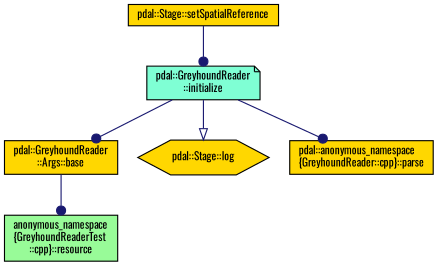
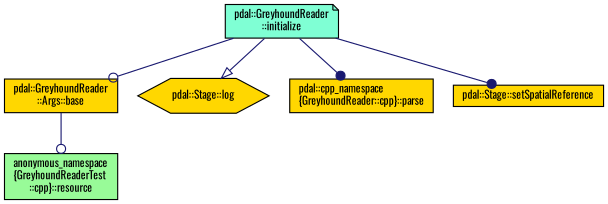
edge "pdal::Stage::setSpatialReference" -> "pdal::GreyhoundReader ::initialize": reversed
edge "pdal::GreyhoundReader ::initialize" -> "pdal::GreyhoundReader ::Args::base": arrowhead dot -> odot
node "pdal::anonymous_namespace {GreyhoundReader::cpp}::parse": label "pdal::anonymous_namespace {GreyhoundReader::cpp}::parse" -> "pdal::cpp_namespace {GreyhoundReader::cpp}::parse"
edge "pdal::GreyhoundReader ::Args::base" -> "anonymous_namespace {GreyhoundReaderTest ::cpp}::resource": arrowhead dot -> odot
